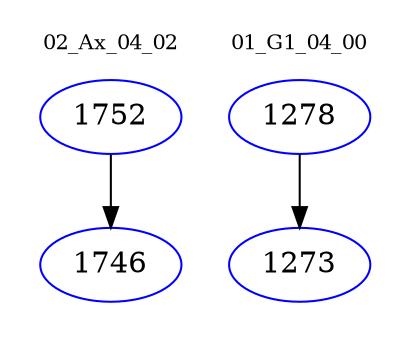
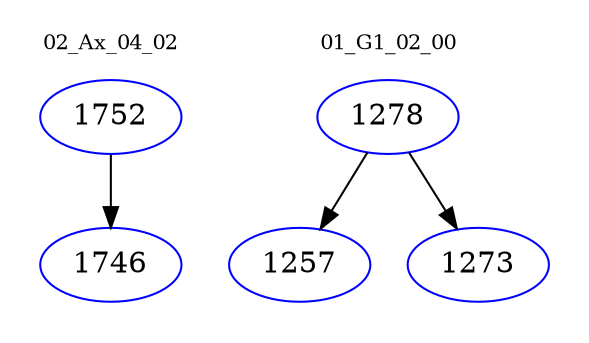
cluster "01_G1_04_00": label "01_G1_04_00" -> "01_G1_02_00"
node "1257": added
